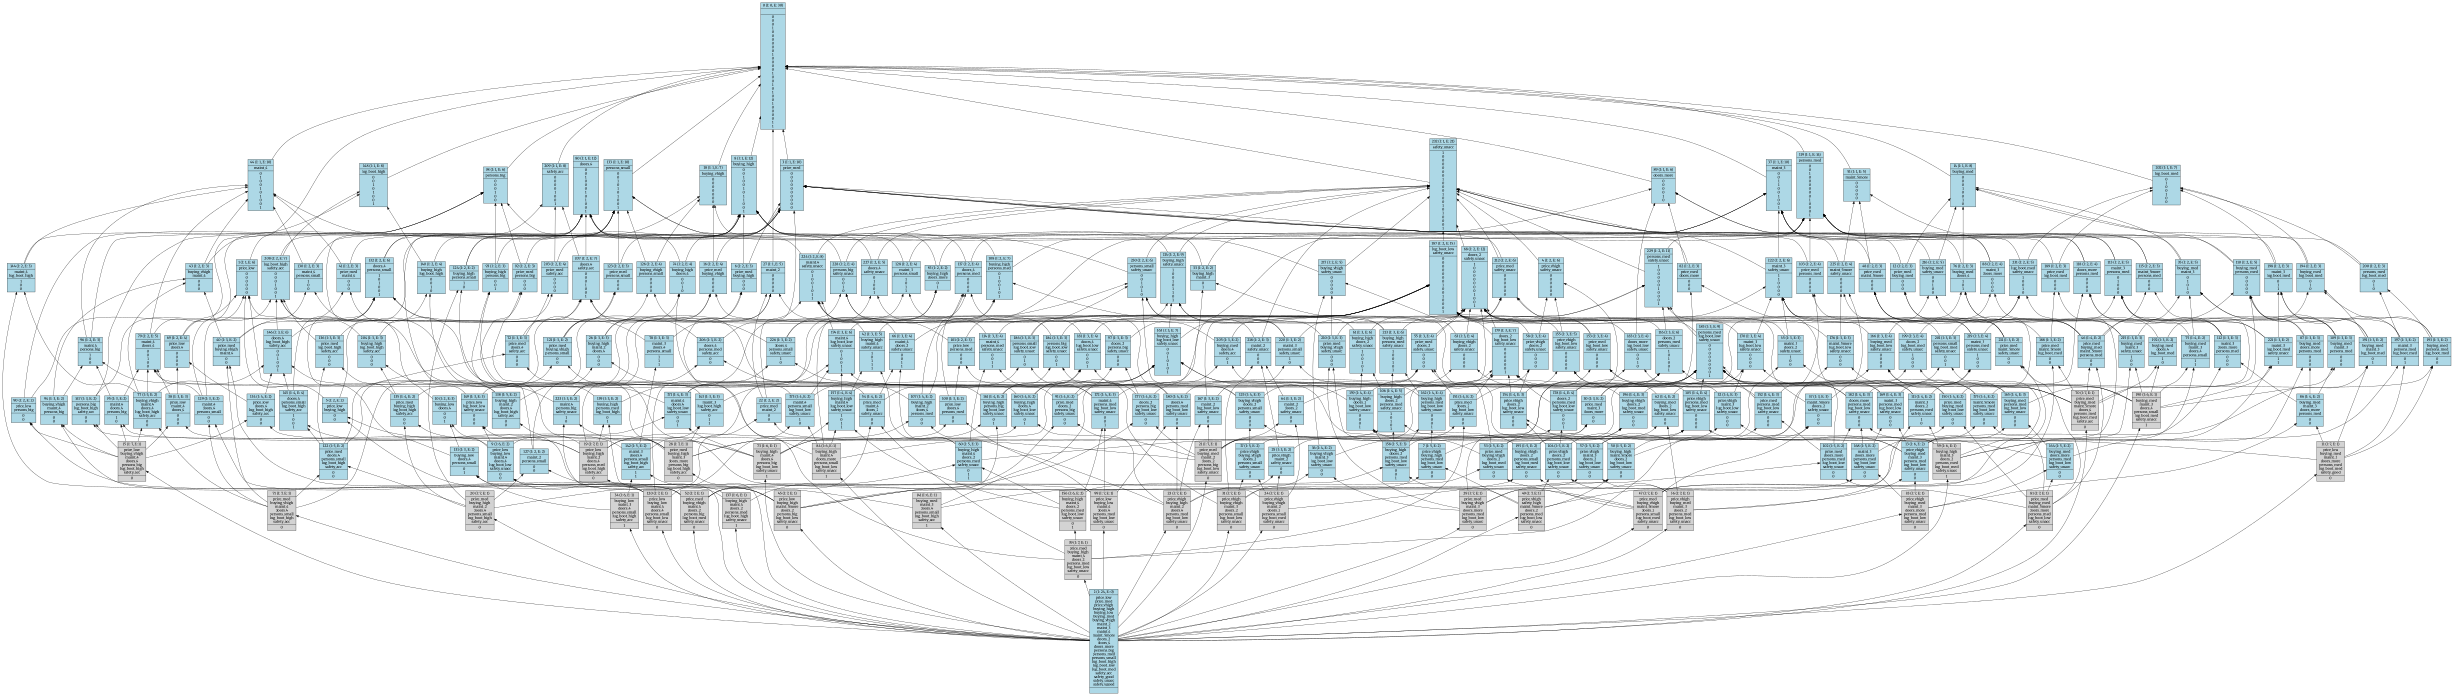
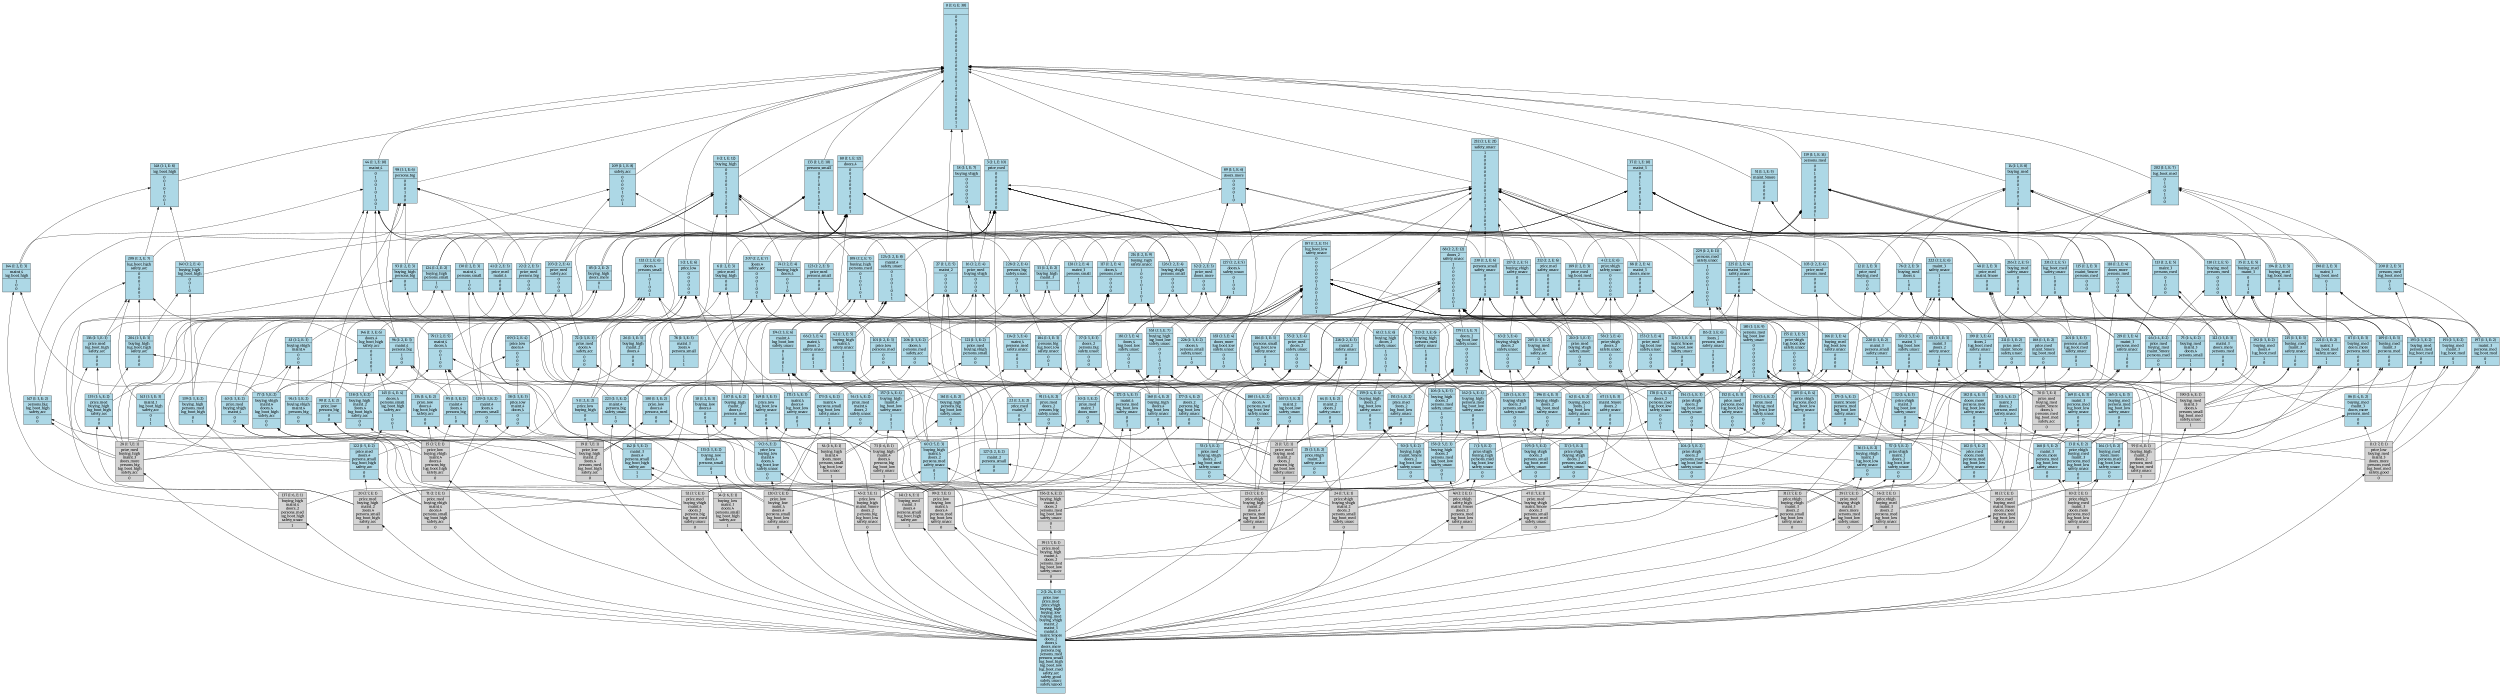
edge "80 (I: 1, E: 12)" -> "0 (I: 0, E: 30)": added
edge "100 (I: 3, E: 2)" -> "69 (I: 2, E: 4)": added
node "84 (I: 6, E: 1)": text "safety_unacc" -> "low_unacc"
